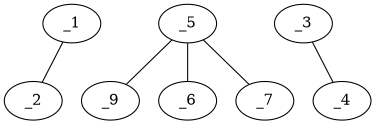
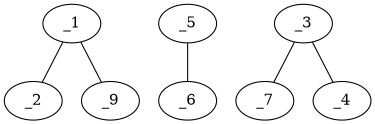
edge "_5" -- "_9": now "_1" -- "_9"
edge "_5" -- "_7": now "_3" -- "_7"
